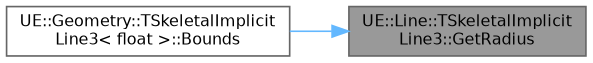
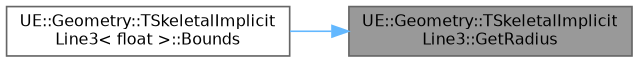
node "UE::Line::TSkeletalImplicit Line3::GetRadius": label "UE::Line::TSkeletalImplicit Line3::GetRadius" -> "UE::Geometry::TSkeletalImplicit Line3::GetRadius"
